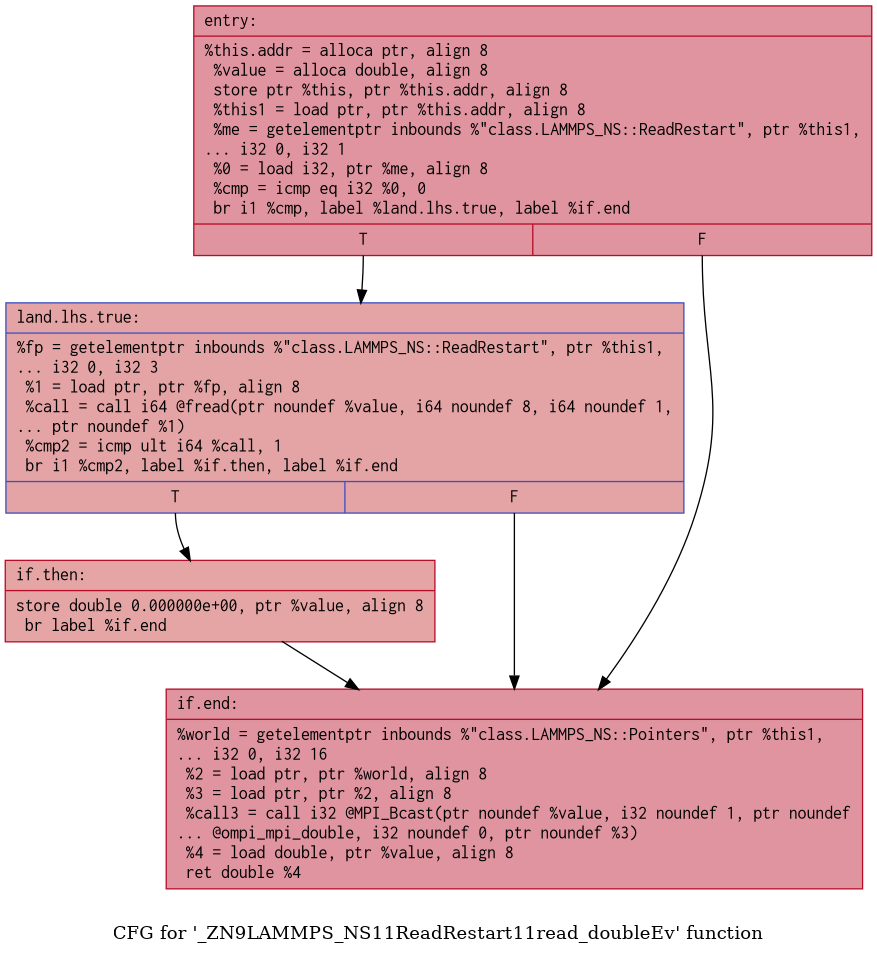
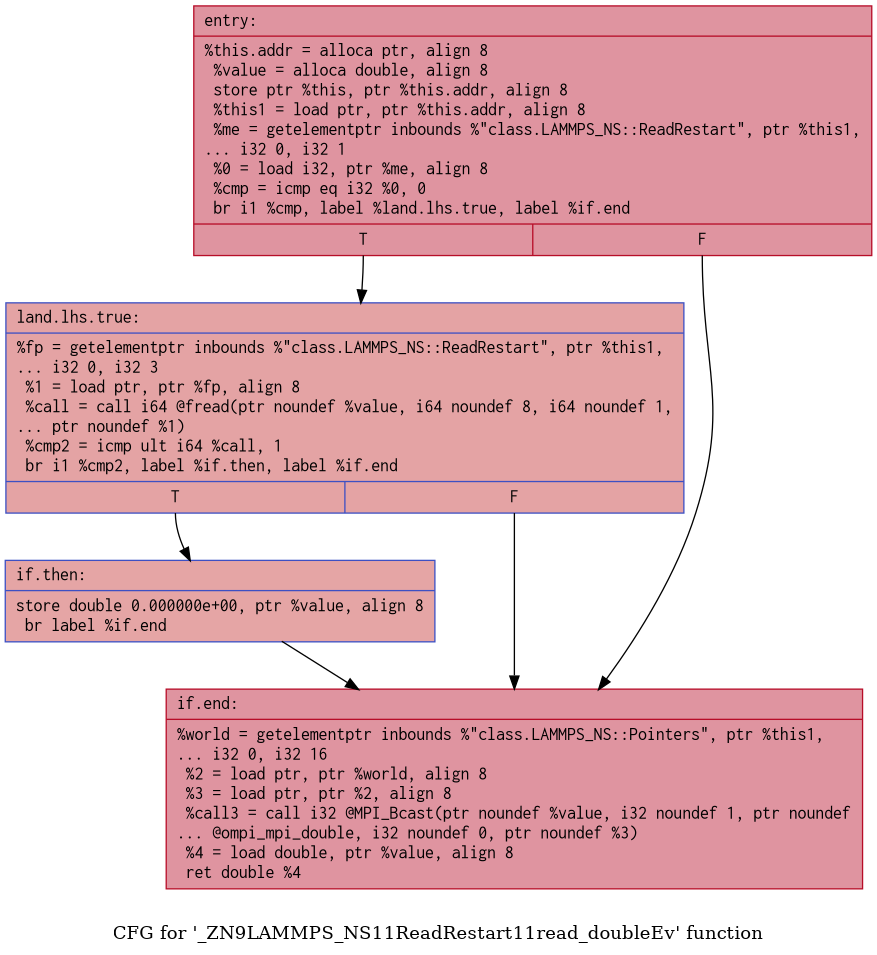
node "if.then:": color #b70d28ff -> #3d50c3ff
